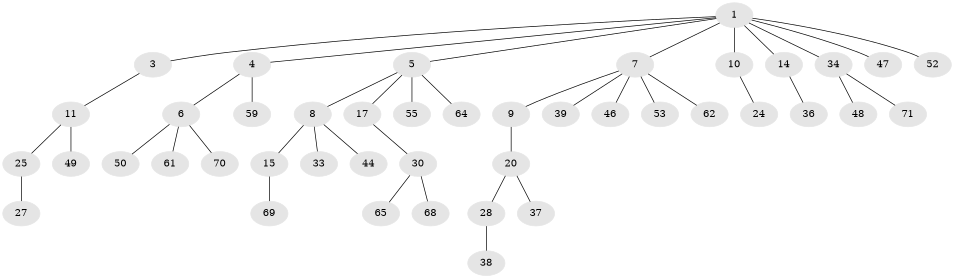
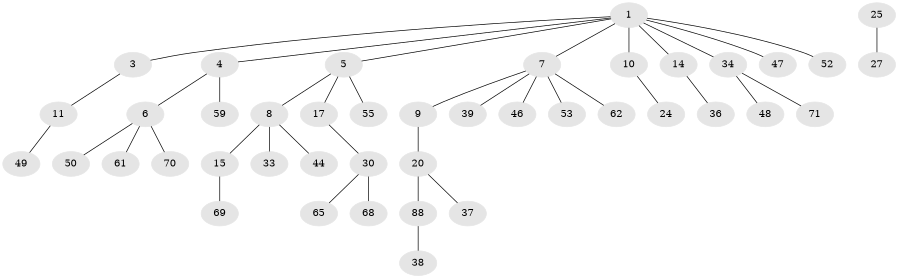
node "64": removed
edge "11" -- "25": removed
node "28": label "28" -> "88"
